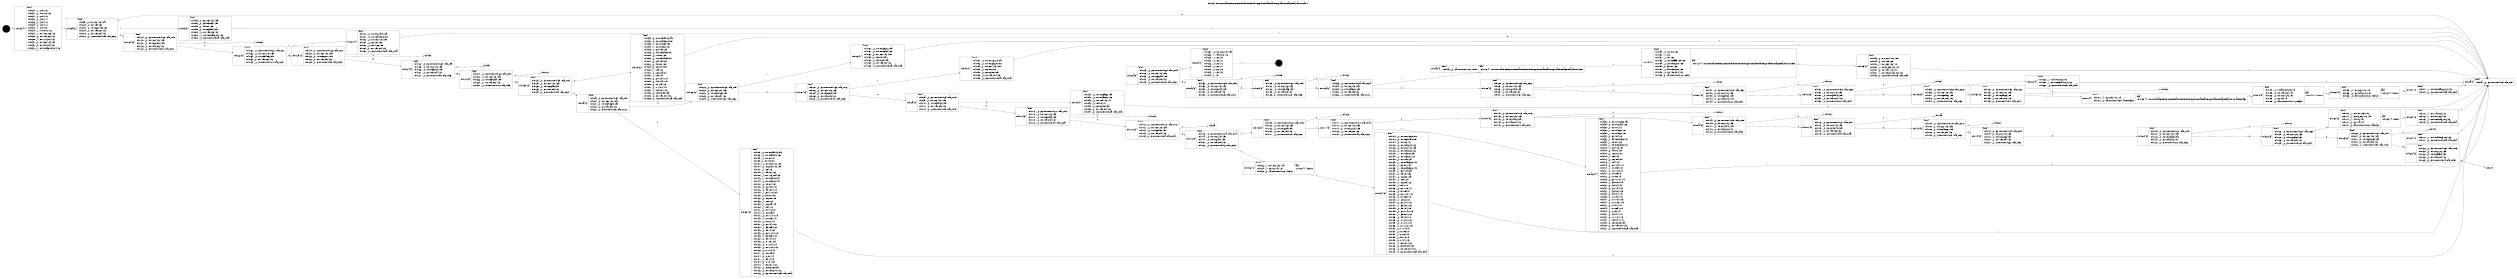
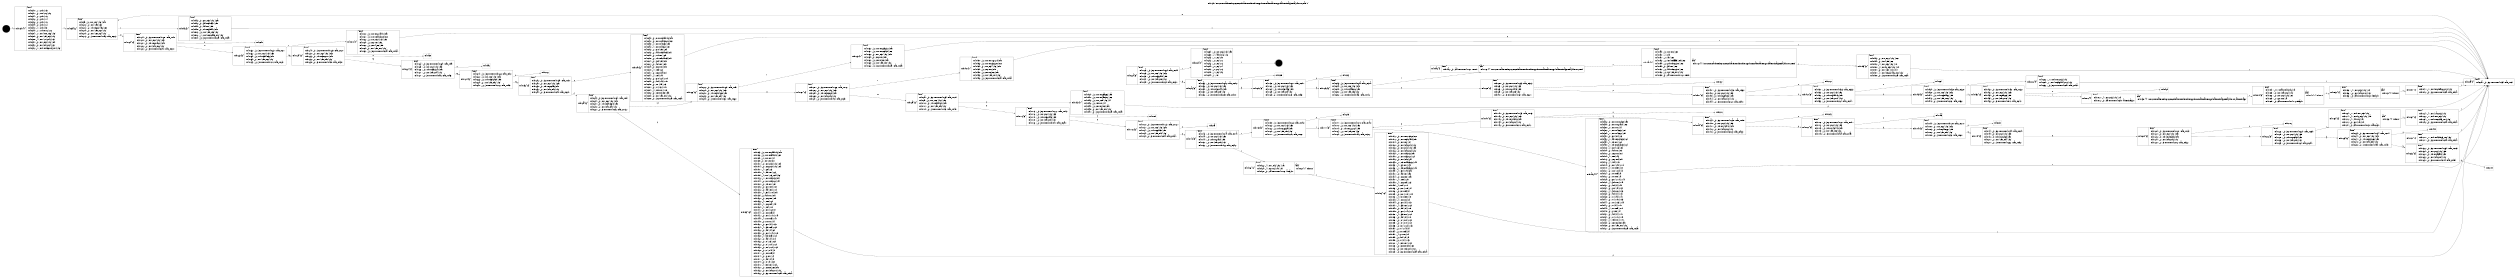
edge "0x401777 [25]" -> "0x401790 [25]": reversed
